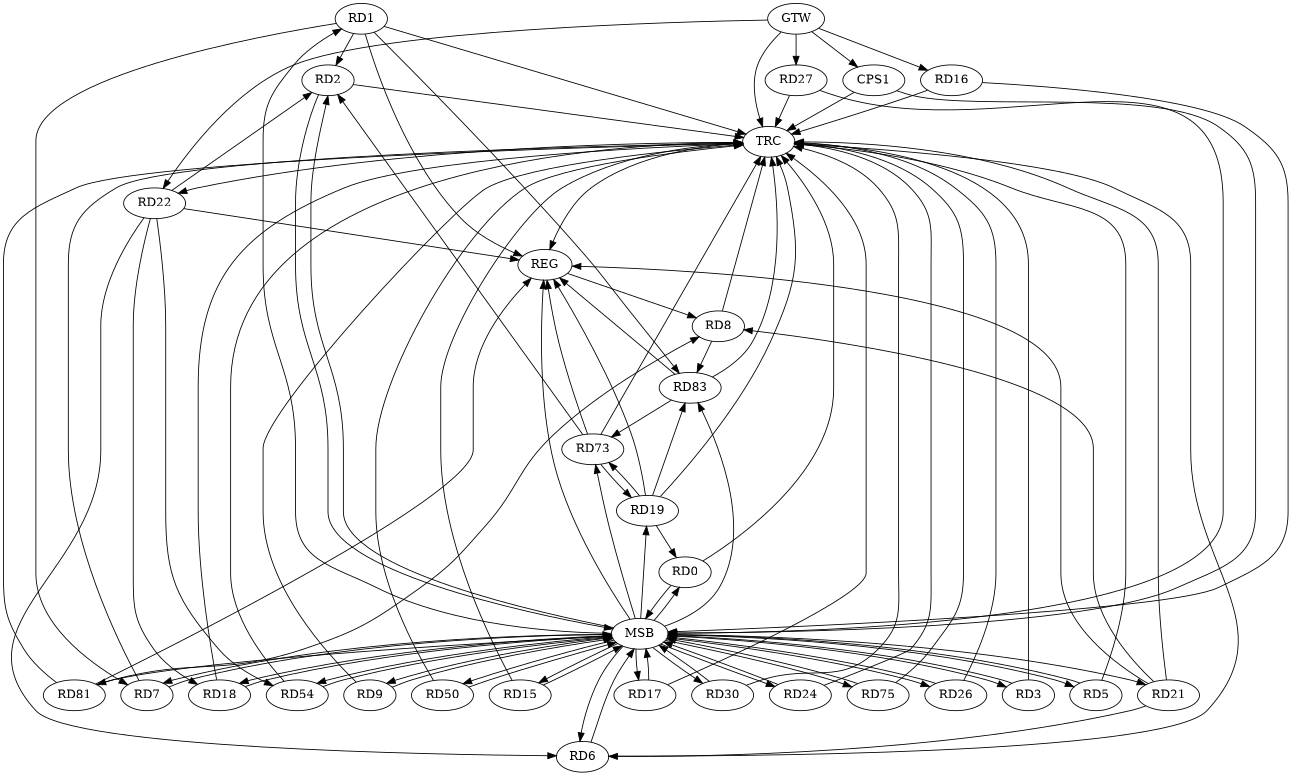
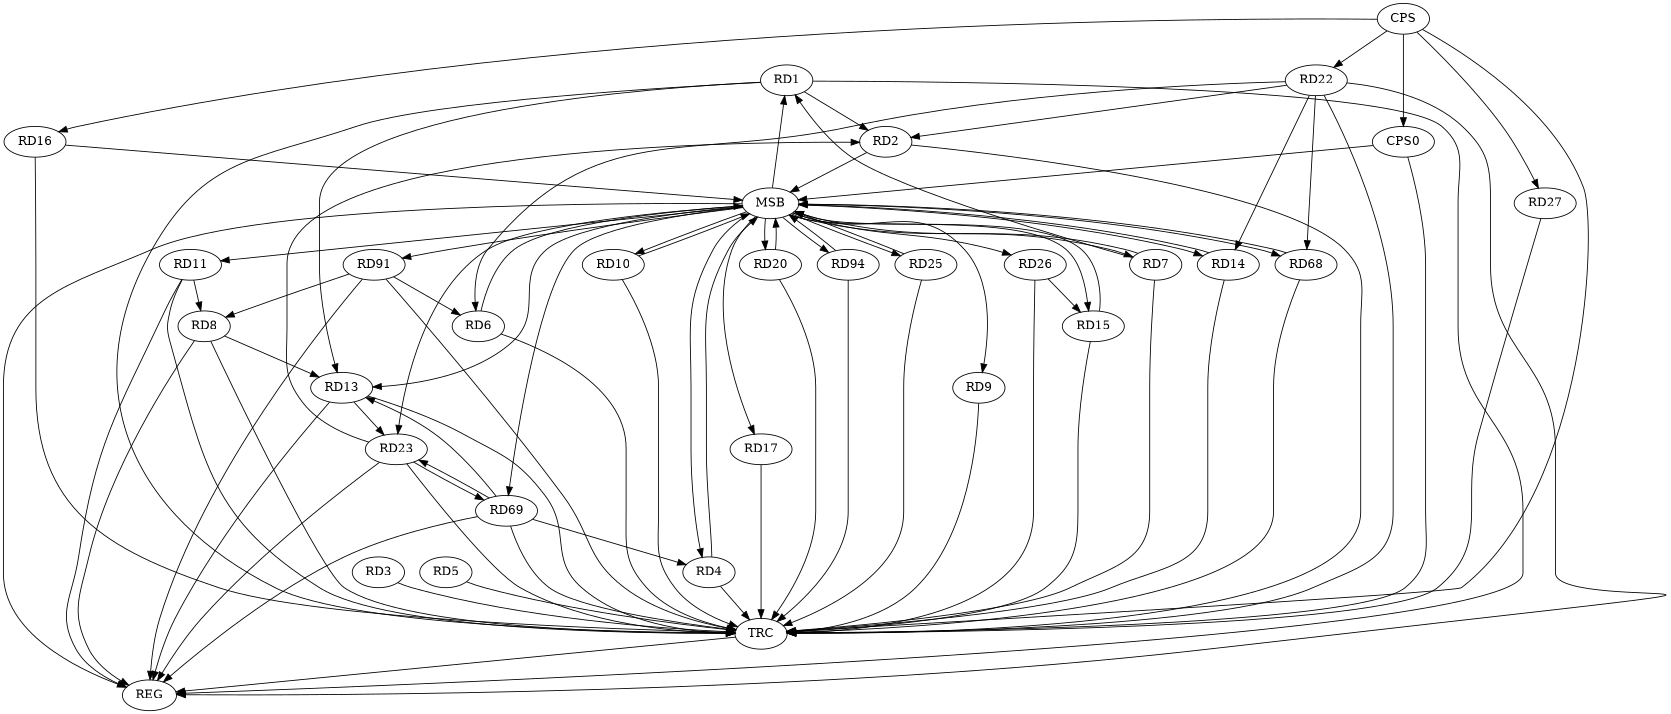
node "GTW": label "GTW" -> "CPS"
node "CPS1": label "CPS1" -> "CPS0"
edge "TRC" -> "RD22": reversed
edge "RD1" -> "RD7": reversed
edge "REG" -> "RD8": reversed
node "RD83": label "RD83" -> "RD13"
edge "RD27" -> "MSB": removed
node "RD73": label "RD73" -> "RD23"
edge "MSB" -> "RD2": removed
node "RD19": label "RD19" -> "RD69"
node "RD0": label "RD0" -> "RD4"
edge "MSB" -> "RD5": removed
edge "RD5" -> "MSB": removed
edge "RD3" -> "MSB": removed
edge "MSB" -> "RD3": removed
edge "RD26" -> "MSB": now "RD26" -> "RD15"
edge "RD9" -> "MSB": removed
edge "RD17" -> "MSB": removed
edge "MSB" -> "RD6": removed
node "RD81": label "RD81" -> "RD11"
node "RD18": label "RD18" -> "RD68"
node "RD54": label "RD54" -> "RD14"
node "RD50": label "RD50" -> "RD10"
node "RD30": label "RD30" -> "RD20"
node "RD24": label "RD24" -> "RD94"
node "RD75": label "RD75" -> "RD25"
node "RD21": label "RD21" -> "RD91"
